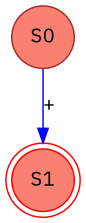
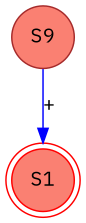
node "S0": label "S0" -> "S9"
